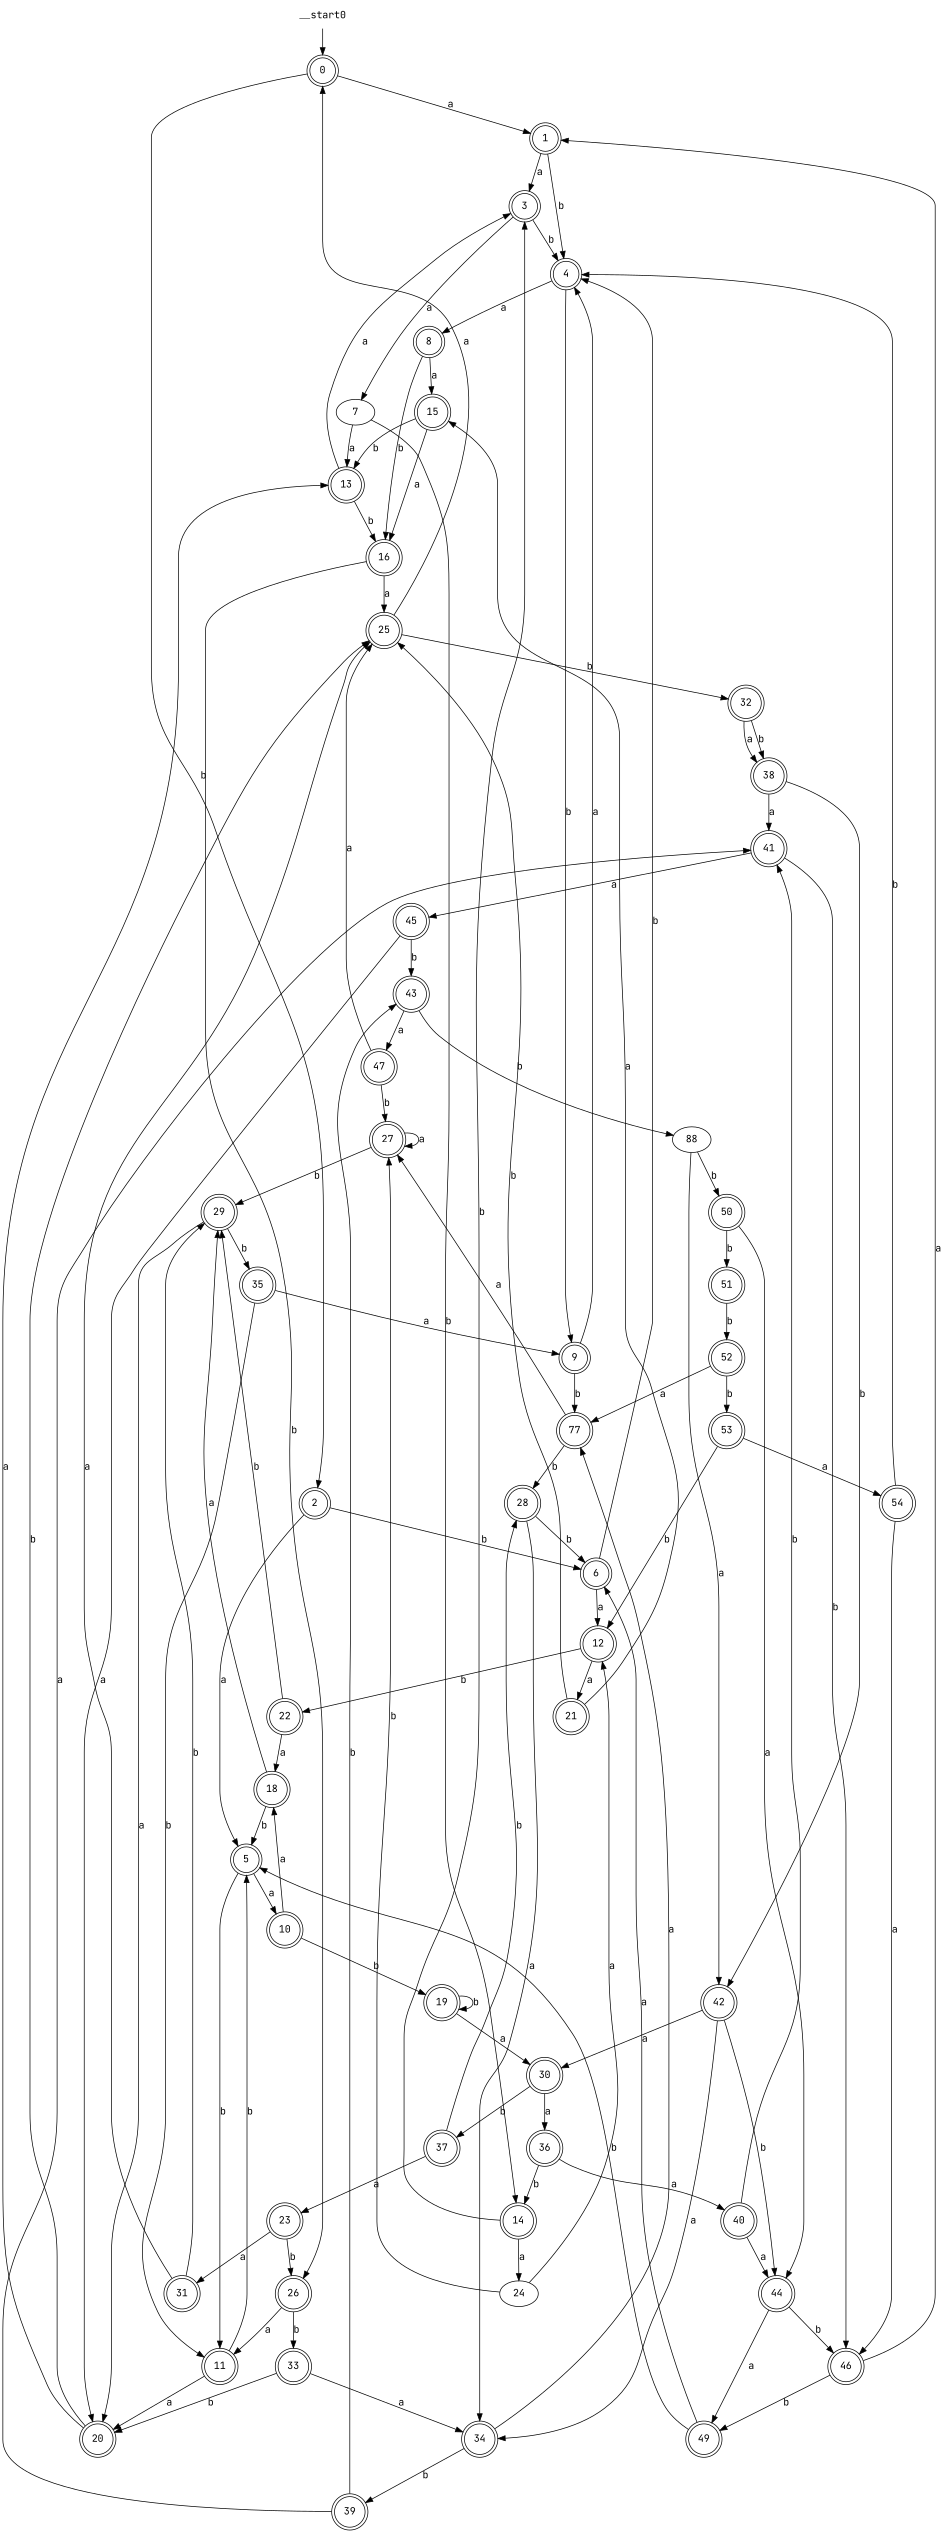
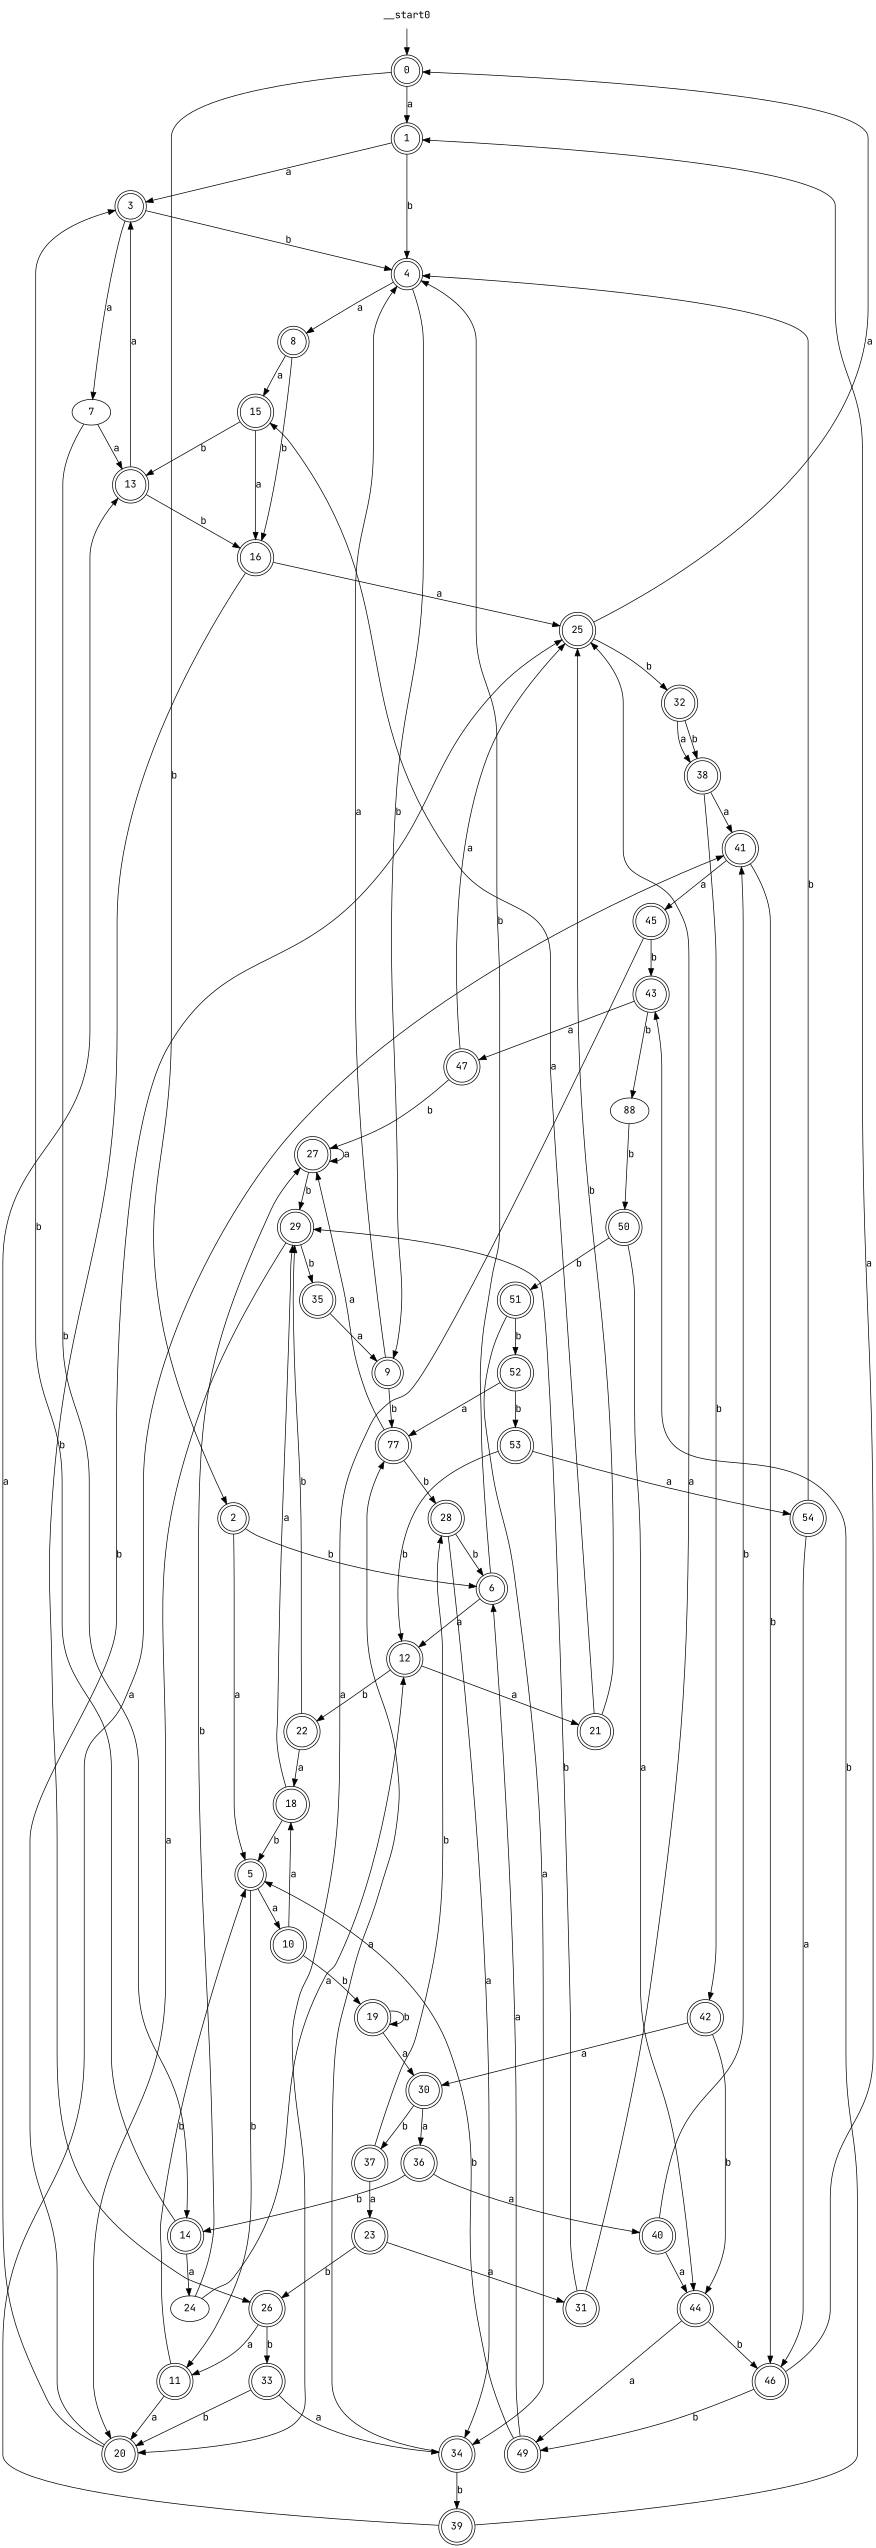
edge "88" -> "42": removed, label "a"
edge "35" -> "11": removed, label "b"
edge "42" -> "34": now "51" -> "34"
